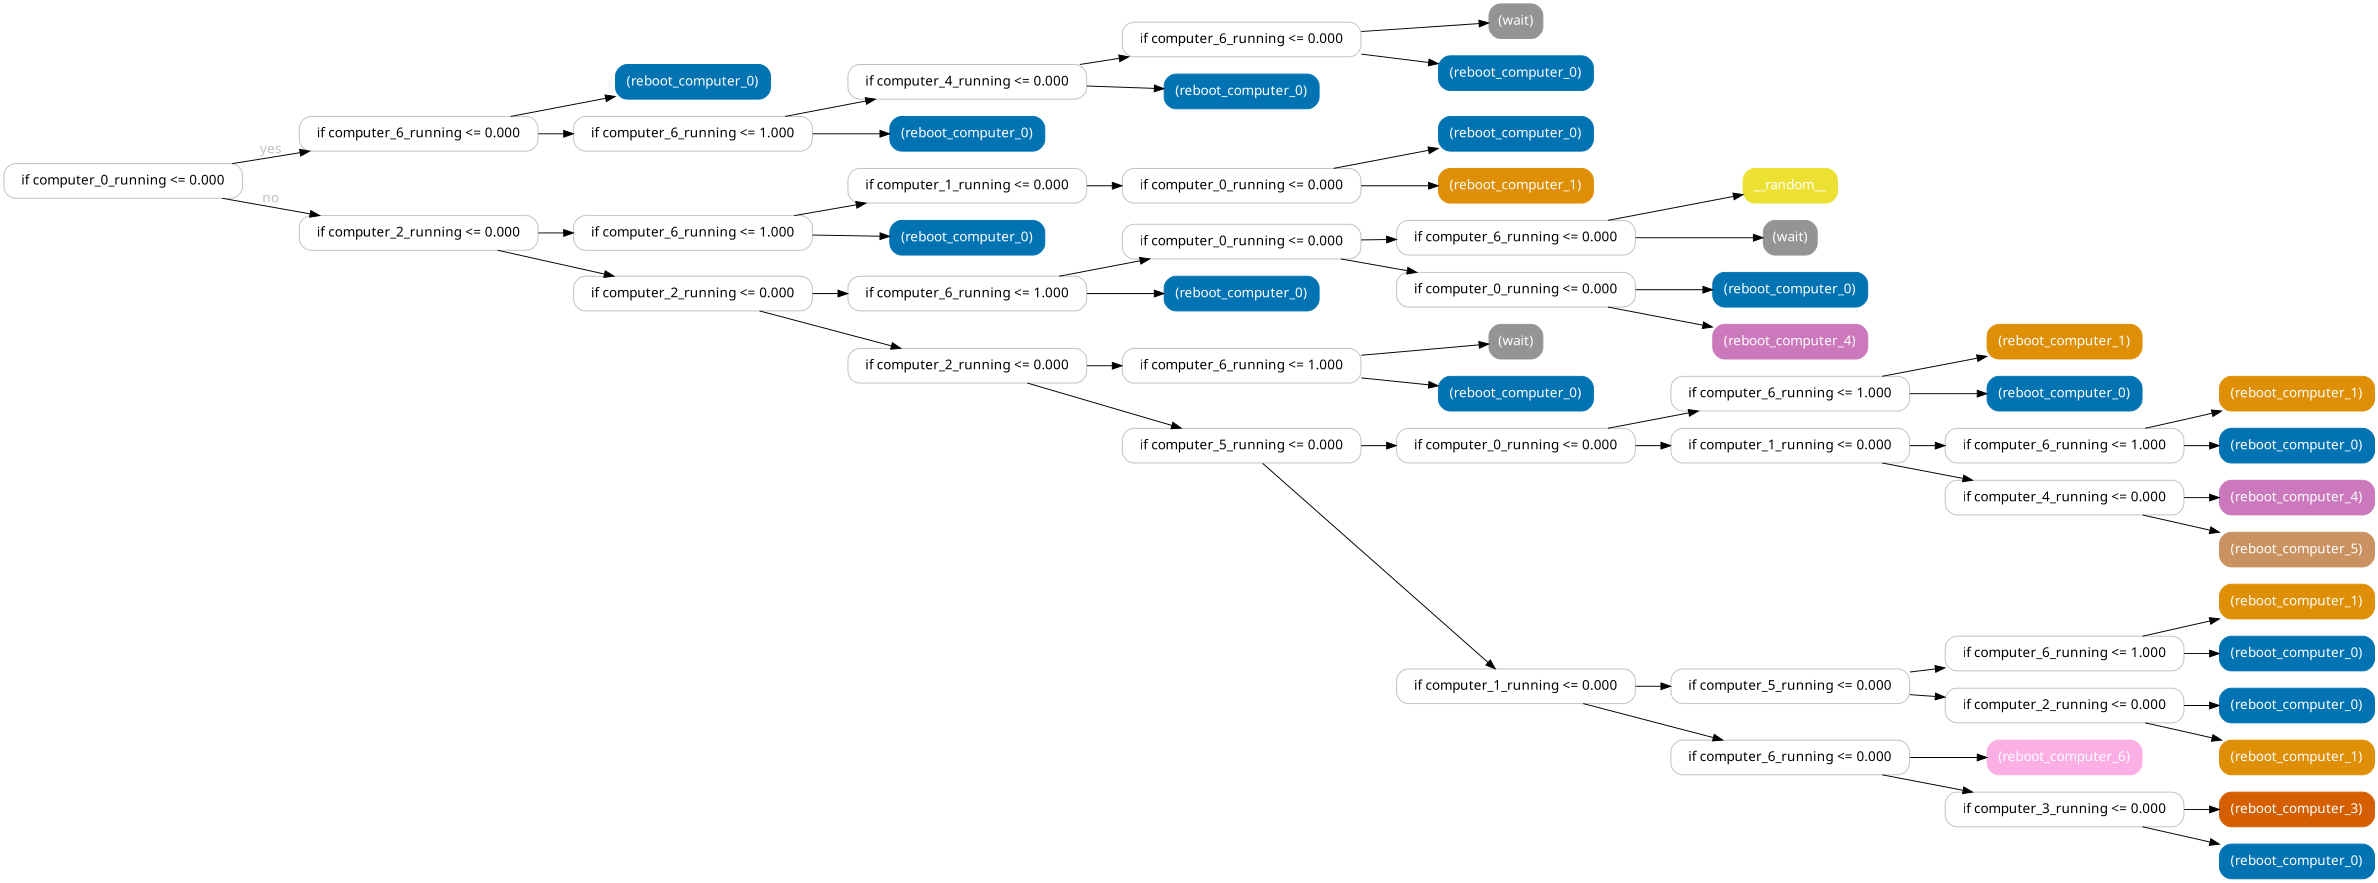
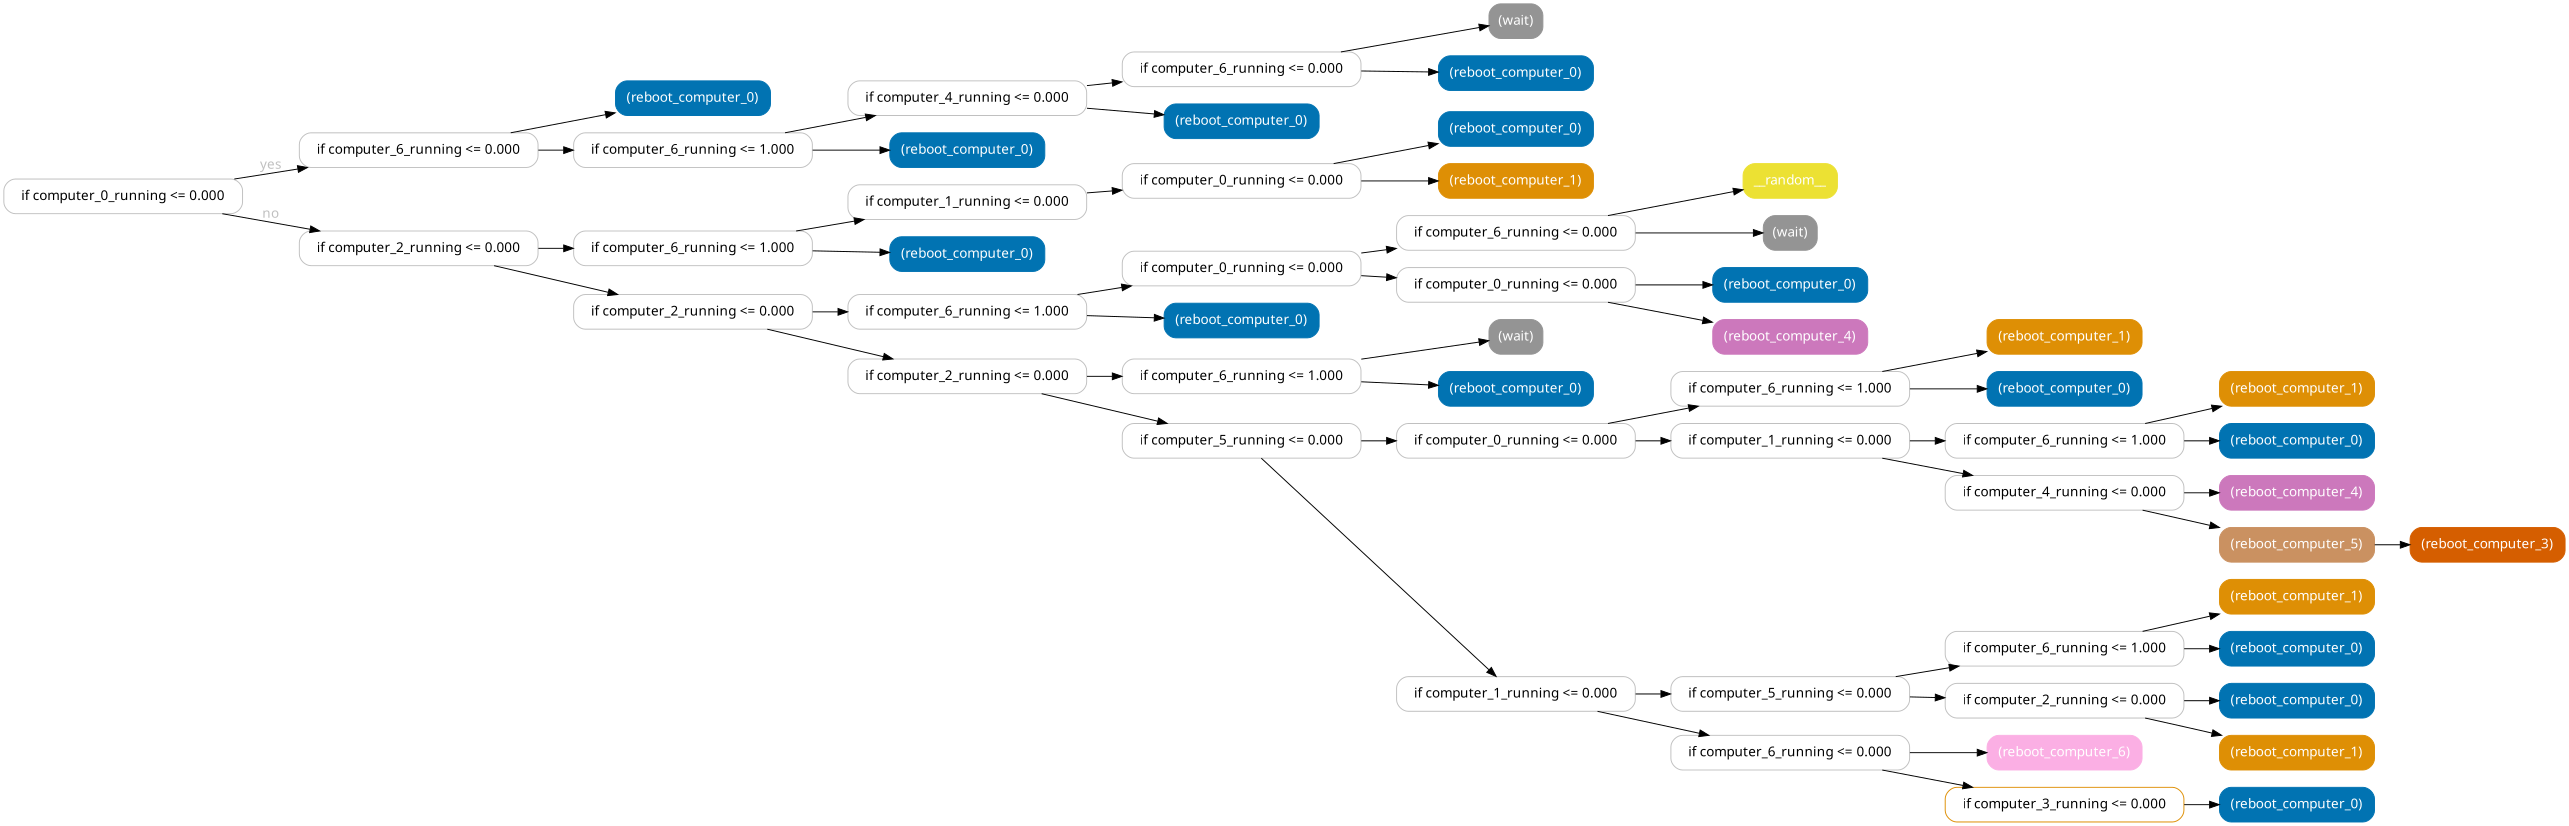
node "if computer_3_running <= 0.000": color gray -> #de8f05
edge "if computer_3_running <= 0.000" -> "(reboot_computer_3)": now "(reboot_computer_5)" -> "(reboot_computer_3)"
